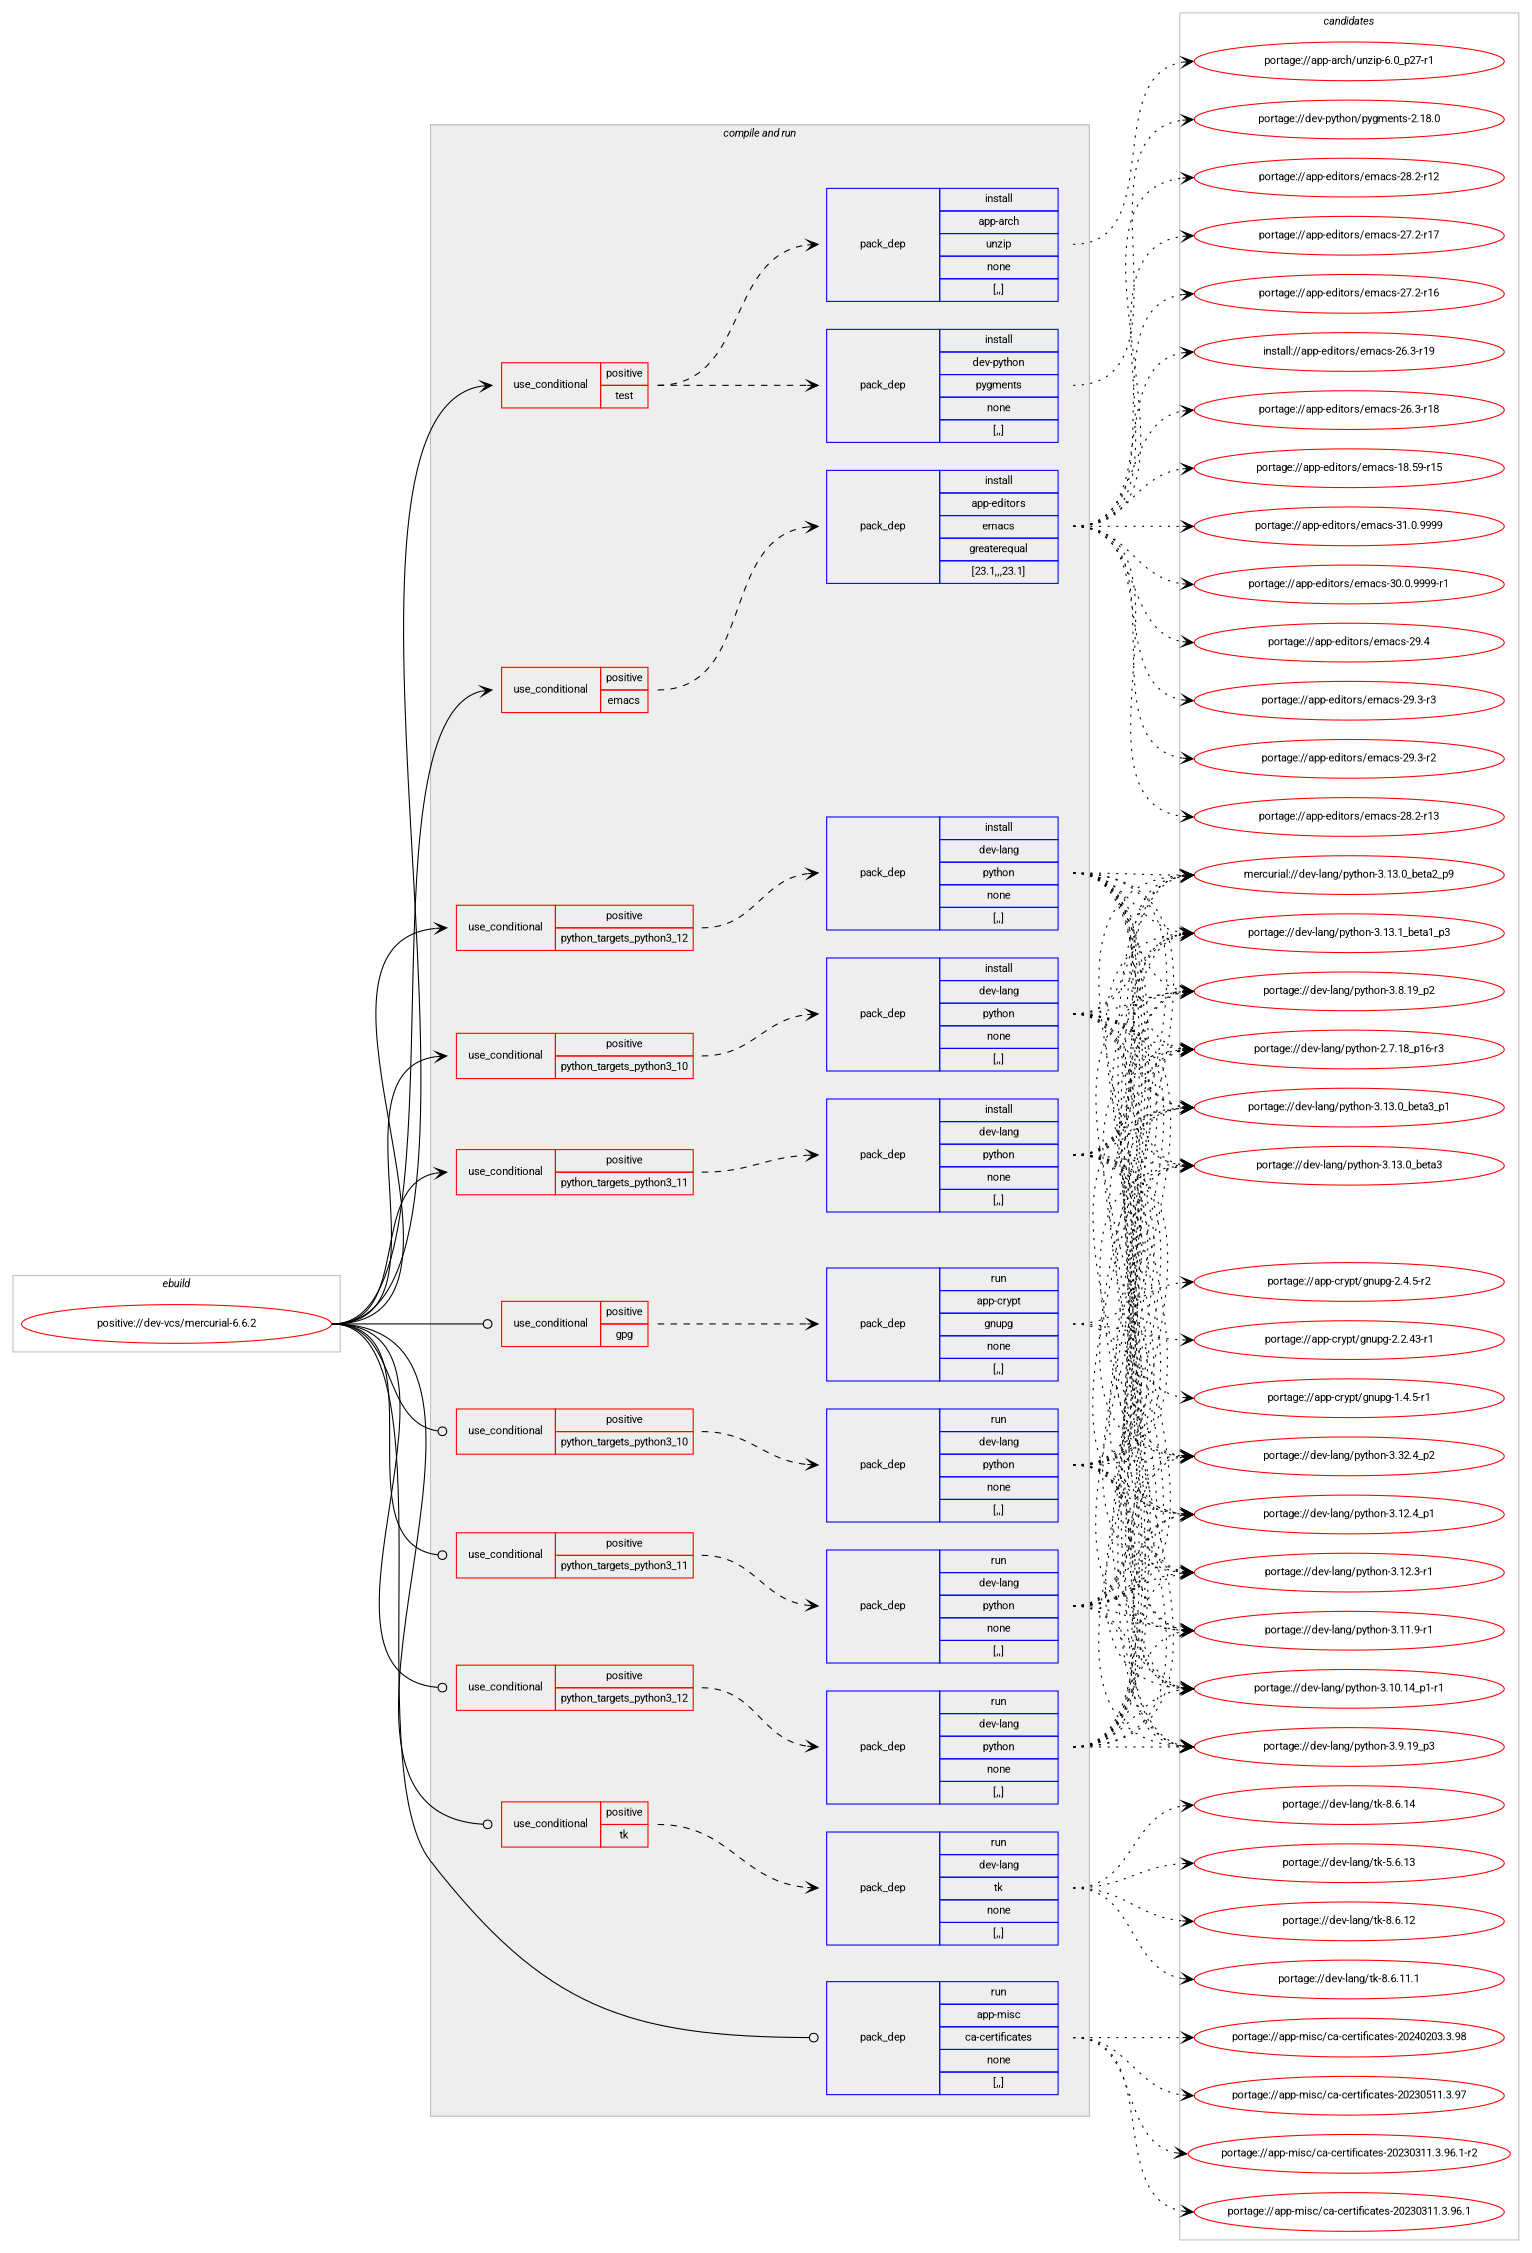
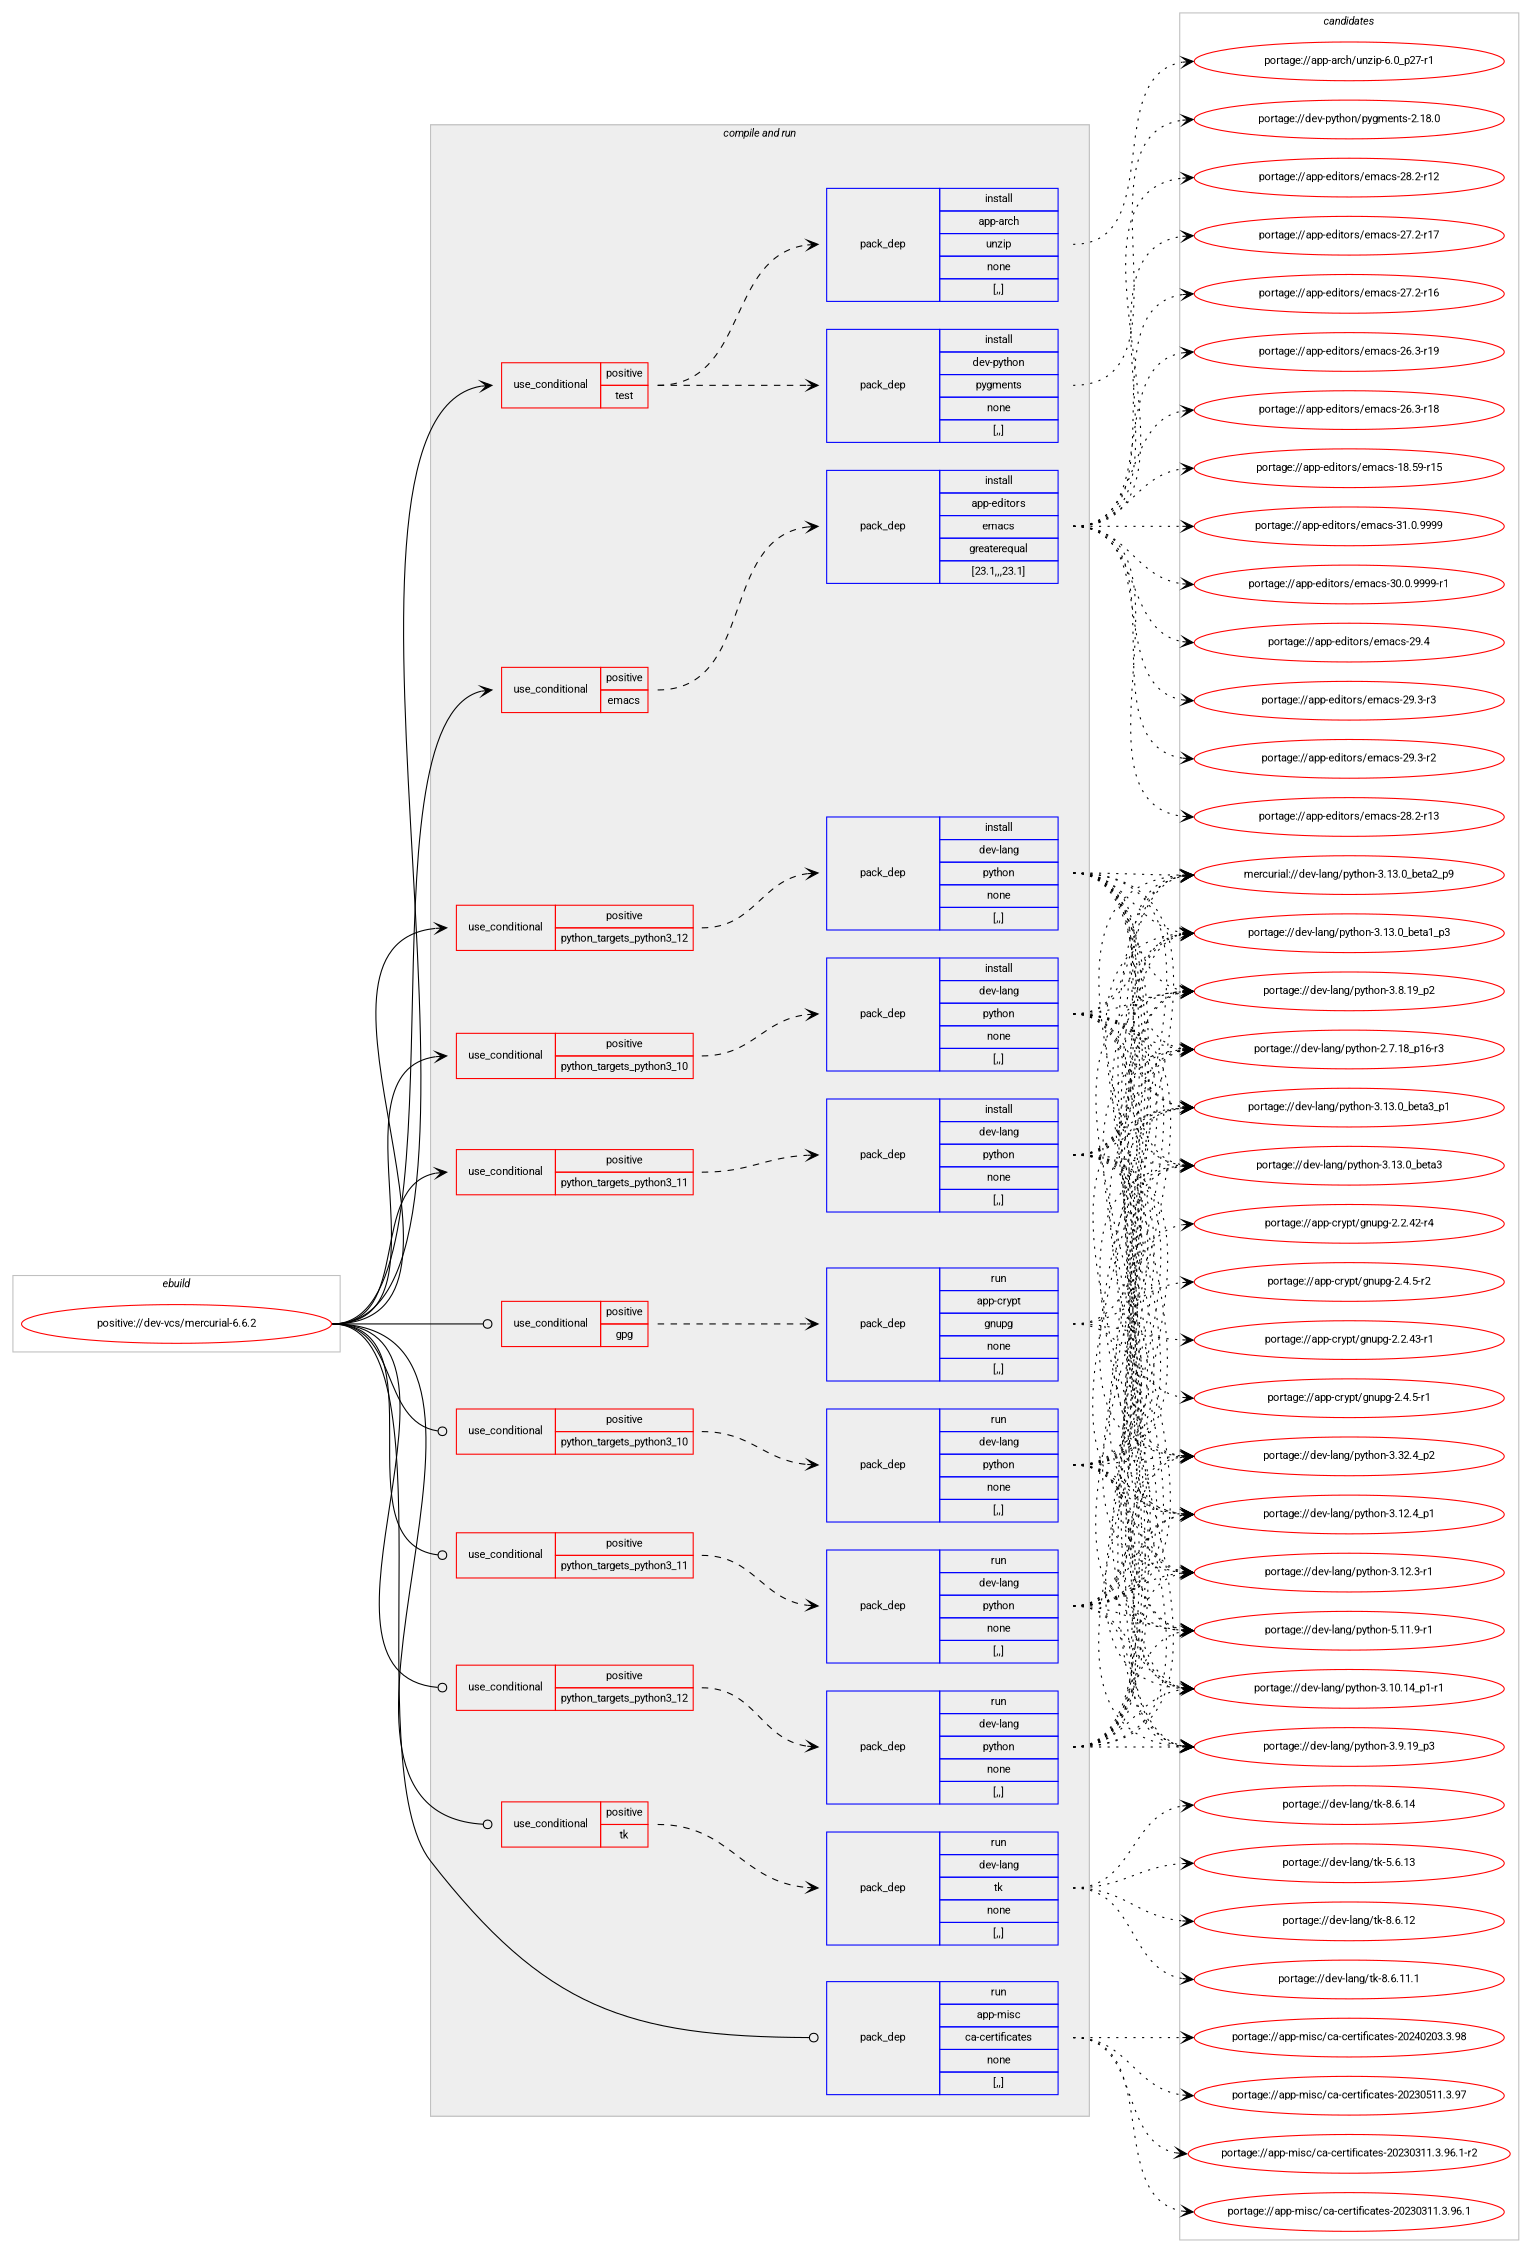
node "install://app-editors/emacs-26.3-r19": label "install://app-editors/emacs-26.3-r19" -> "portage://app-editors/emacs-26.3-r19"
node "portage://dev-lang/python-3.13.1_beta1_p3": label "portage://dev-lang/python-3.13.1_beta1_p3" -> "portage://dev-lang/python-3.13.0_beta1_p3"
node "portage://app-crypt/gnupg-2.2.42-r4": added
node "portage://app-crypt/gnupg-1.4.5-r1": label "portage://app-crypt/gnupg-1.4.5-r1" -> "portage://app-crypt/gnupg-2.4.5-r1"
node "portage://dev-lang/python-3.11.9-r1": label "portage://dev-lang/python-3.11.9-r1" -> "portage://dev-lang/python-5.11.9-r1"
